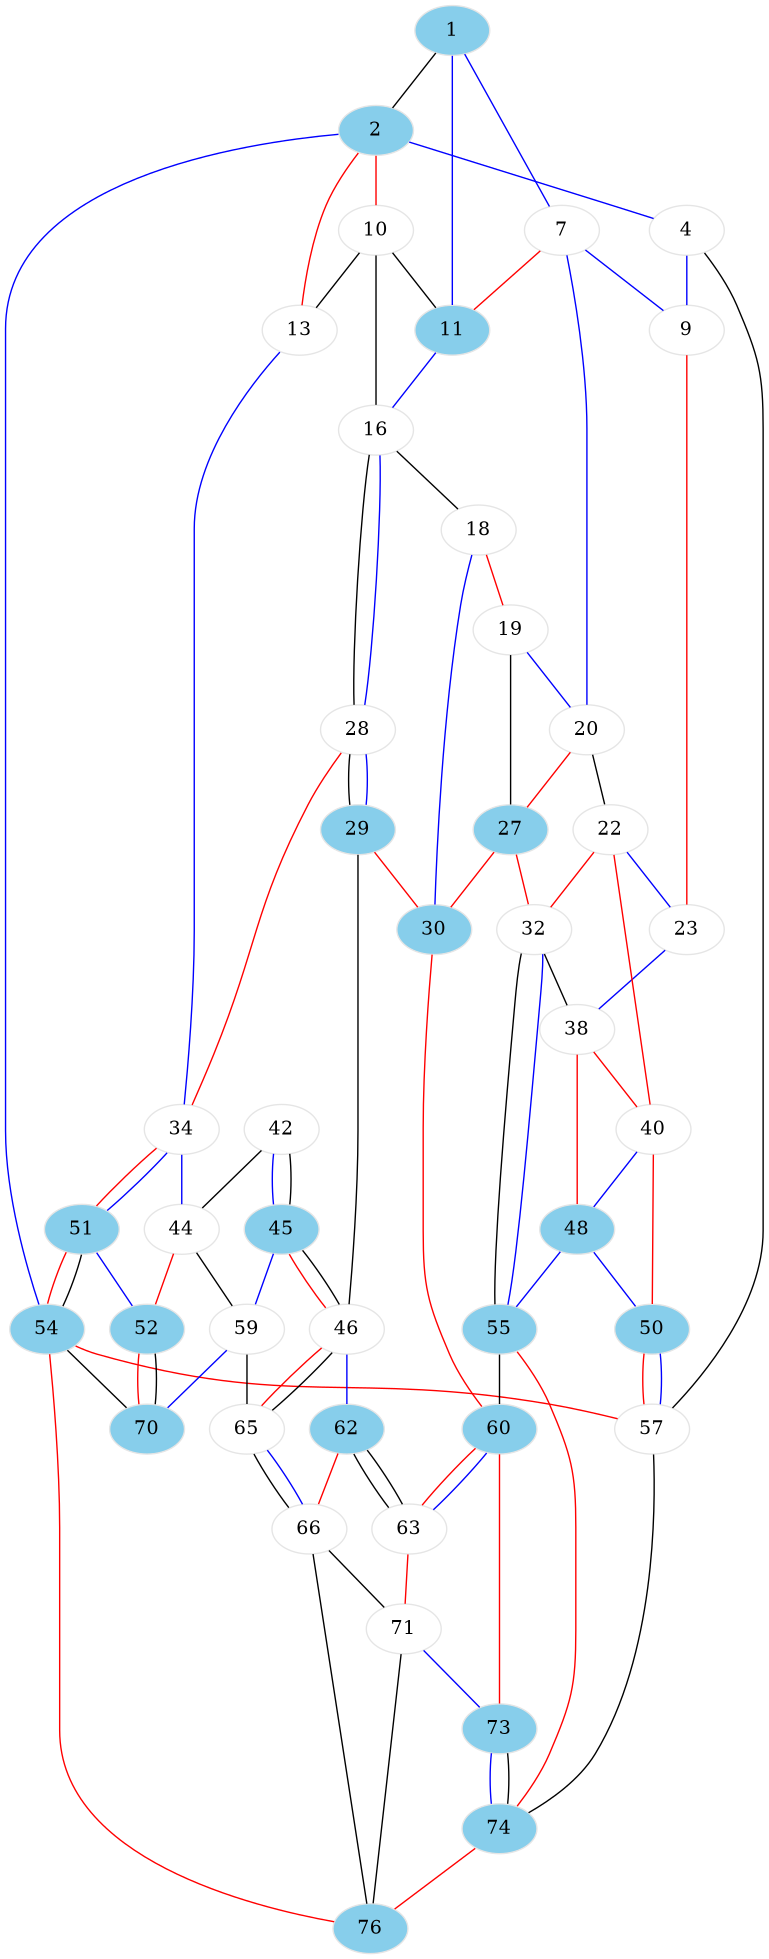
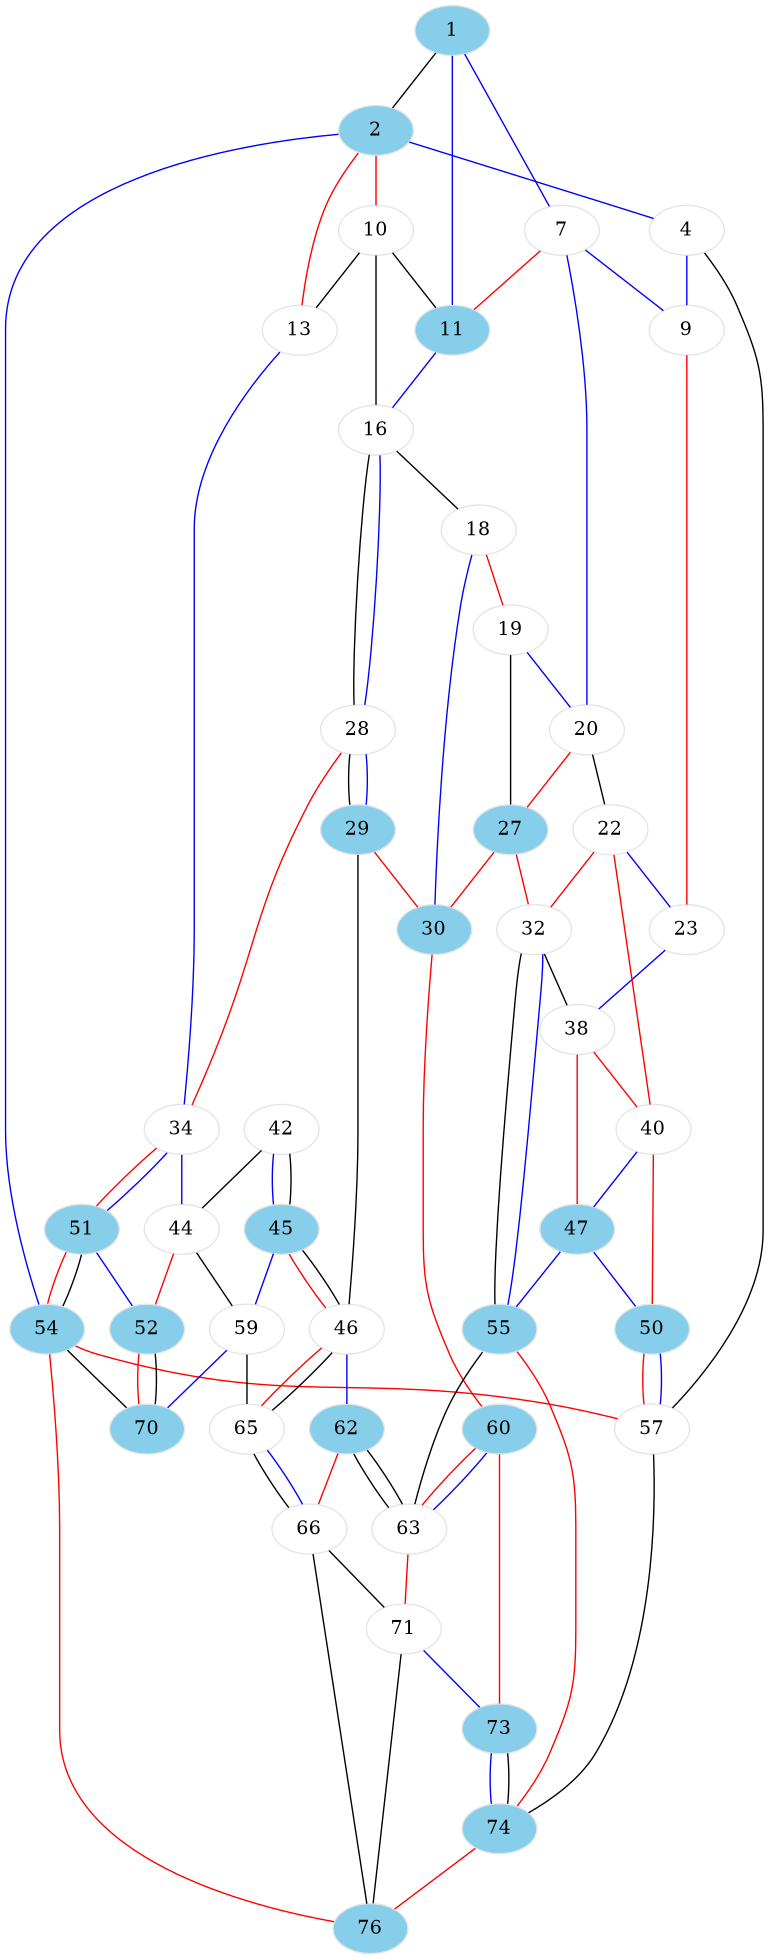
node "48": label "48" -> "47"
edge "55" -- "60": now "55" -- "63"
